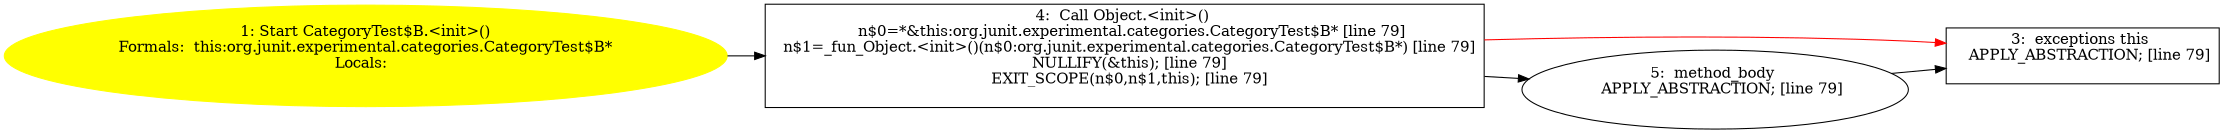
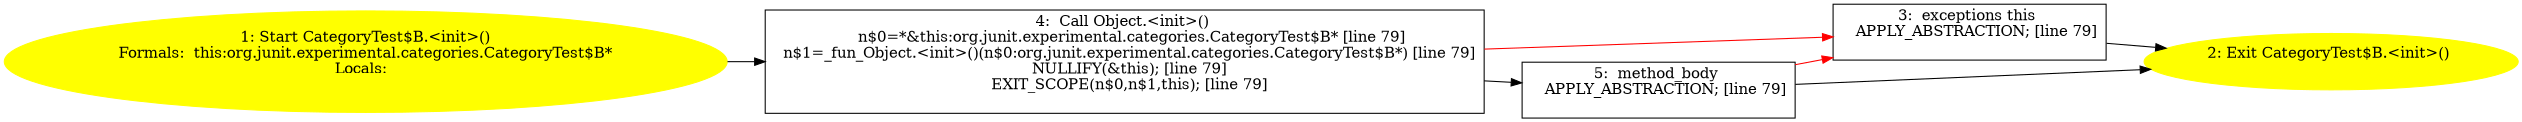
node "2: Exit CategoryTest$B.<init>()": added
edge "5:  method_body APPLY_ABSTRACTION; [line 79]" -> "3:  exceptions this APPLY_ABSTRACTION; [line 79]": color black -> red
node "5:  method_body APPLY_ABSTRACTION; [line 79]": shape ellipse -> box
